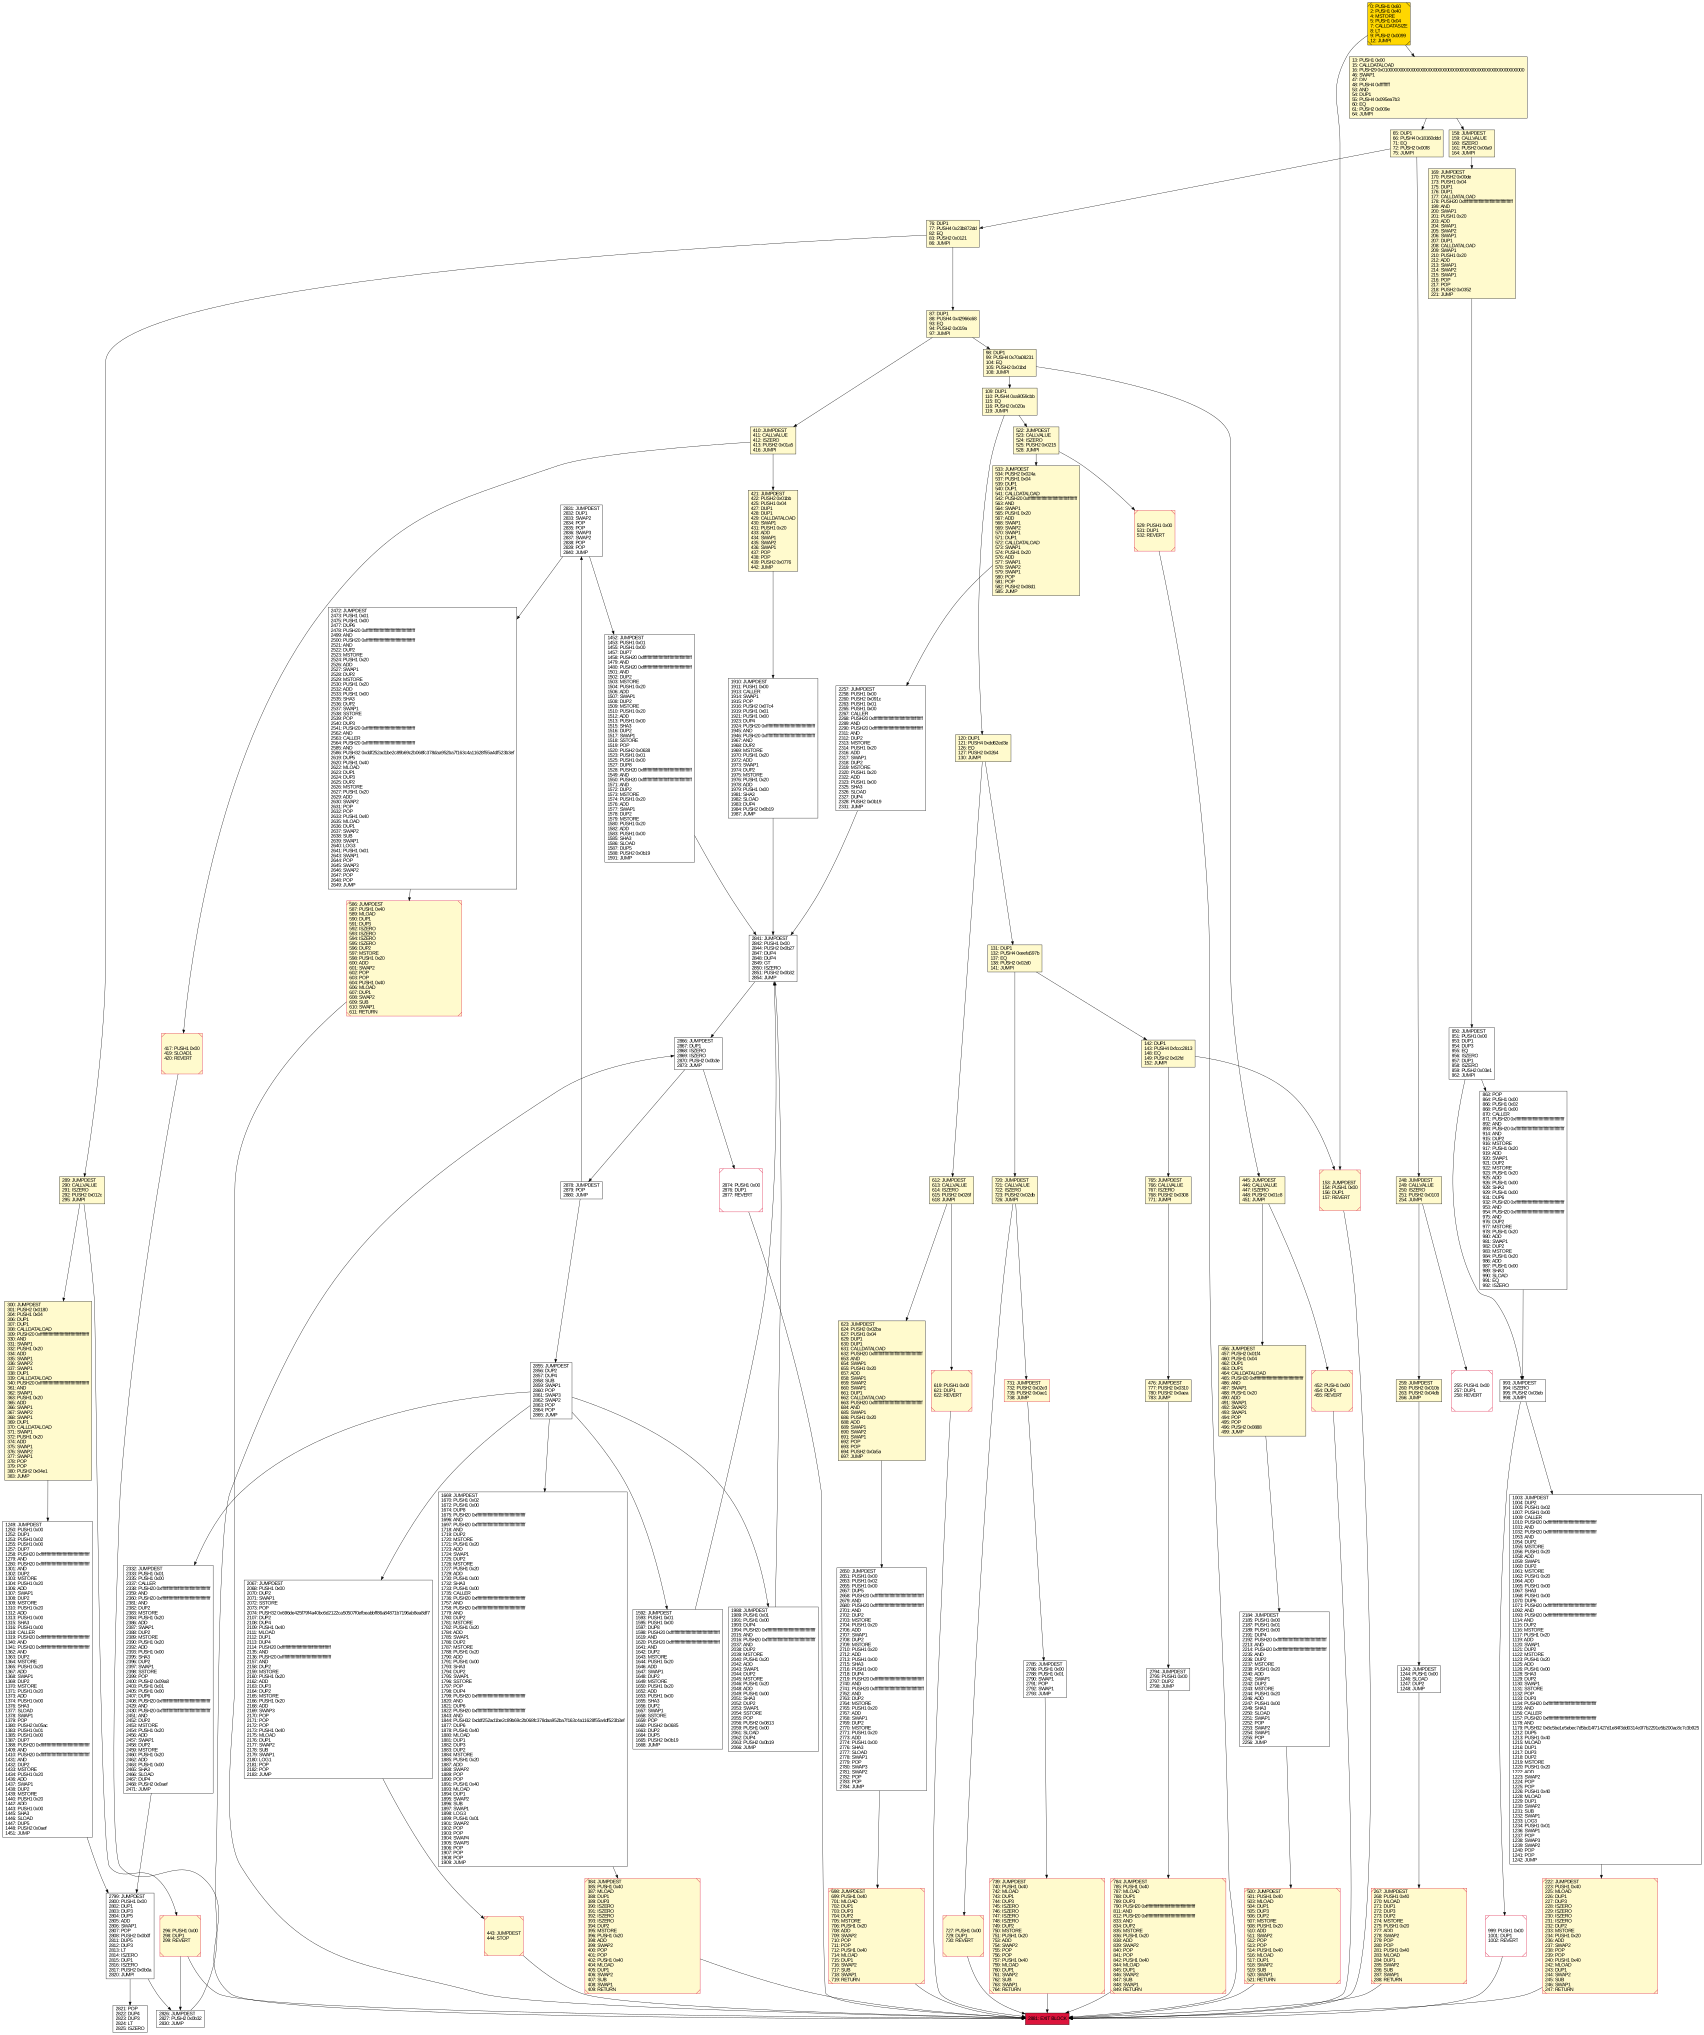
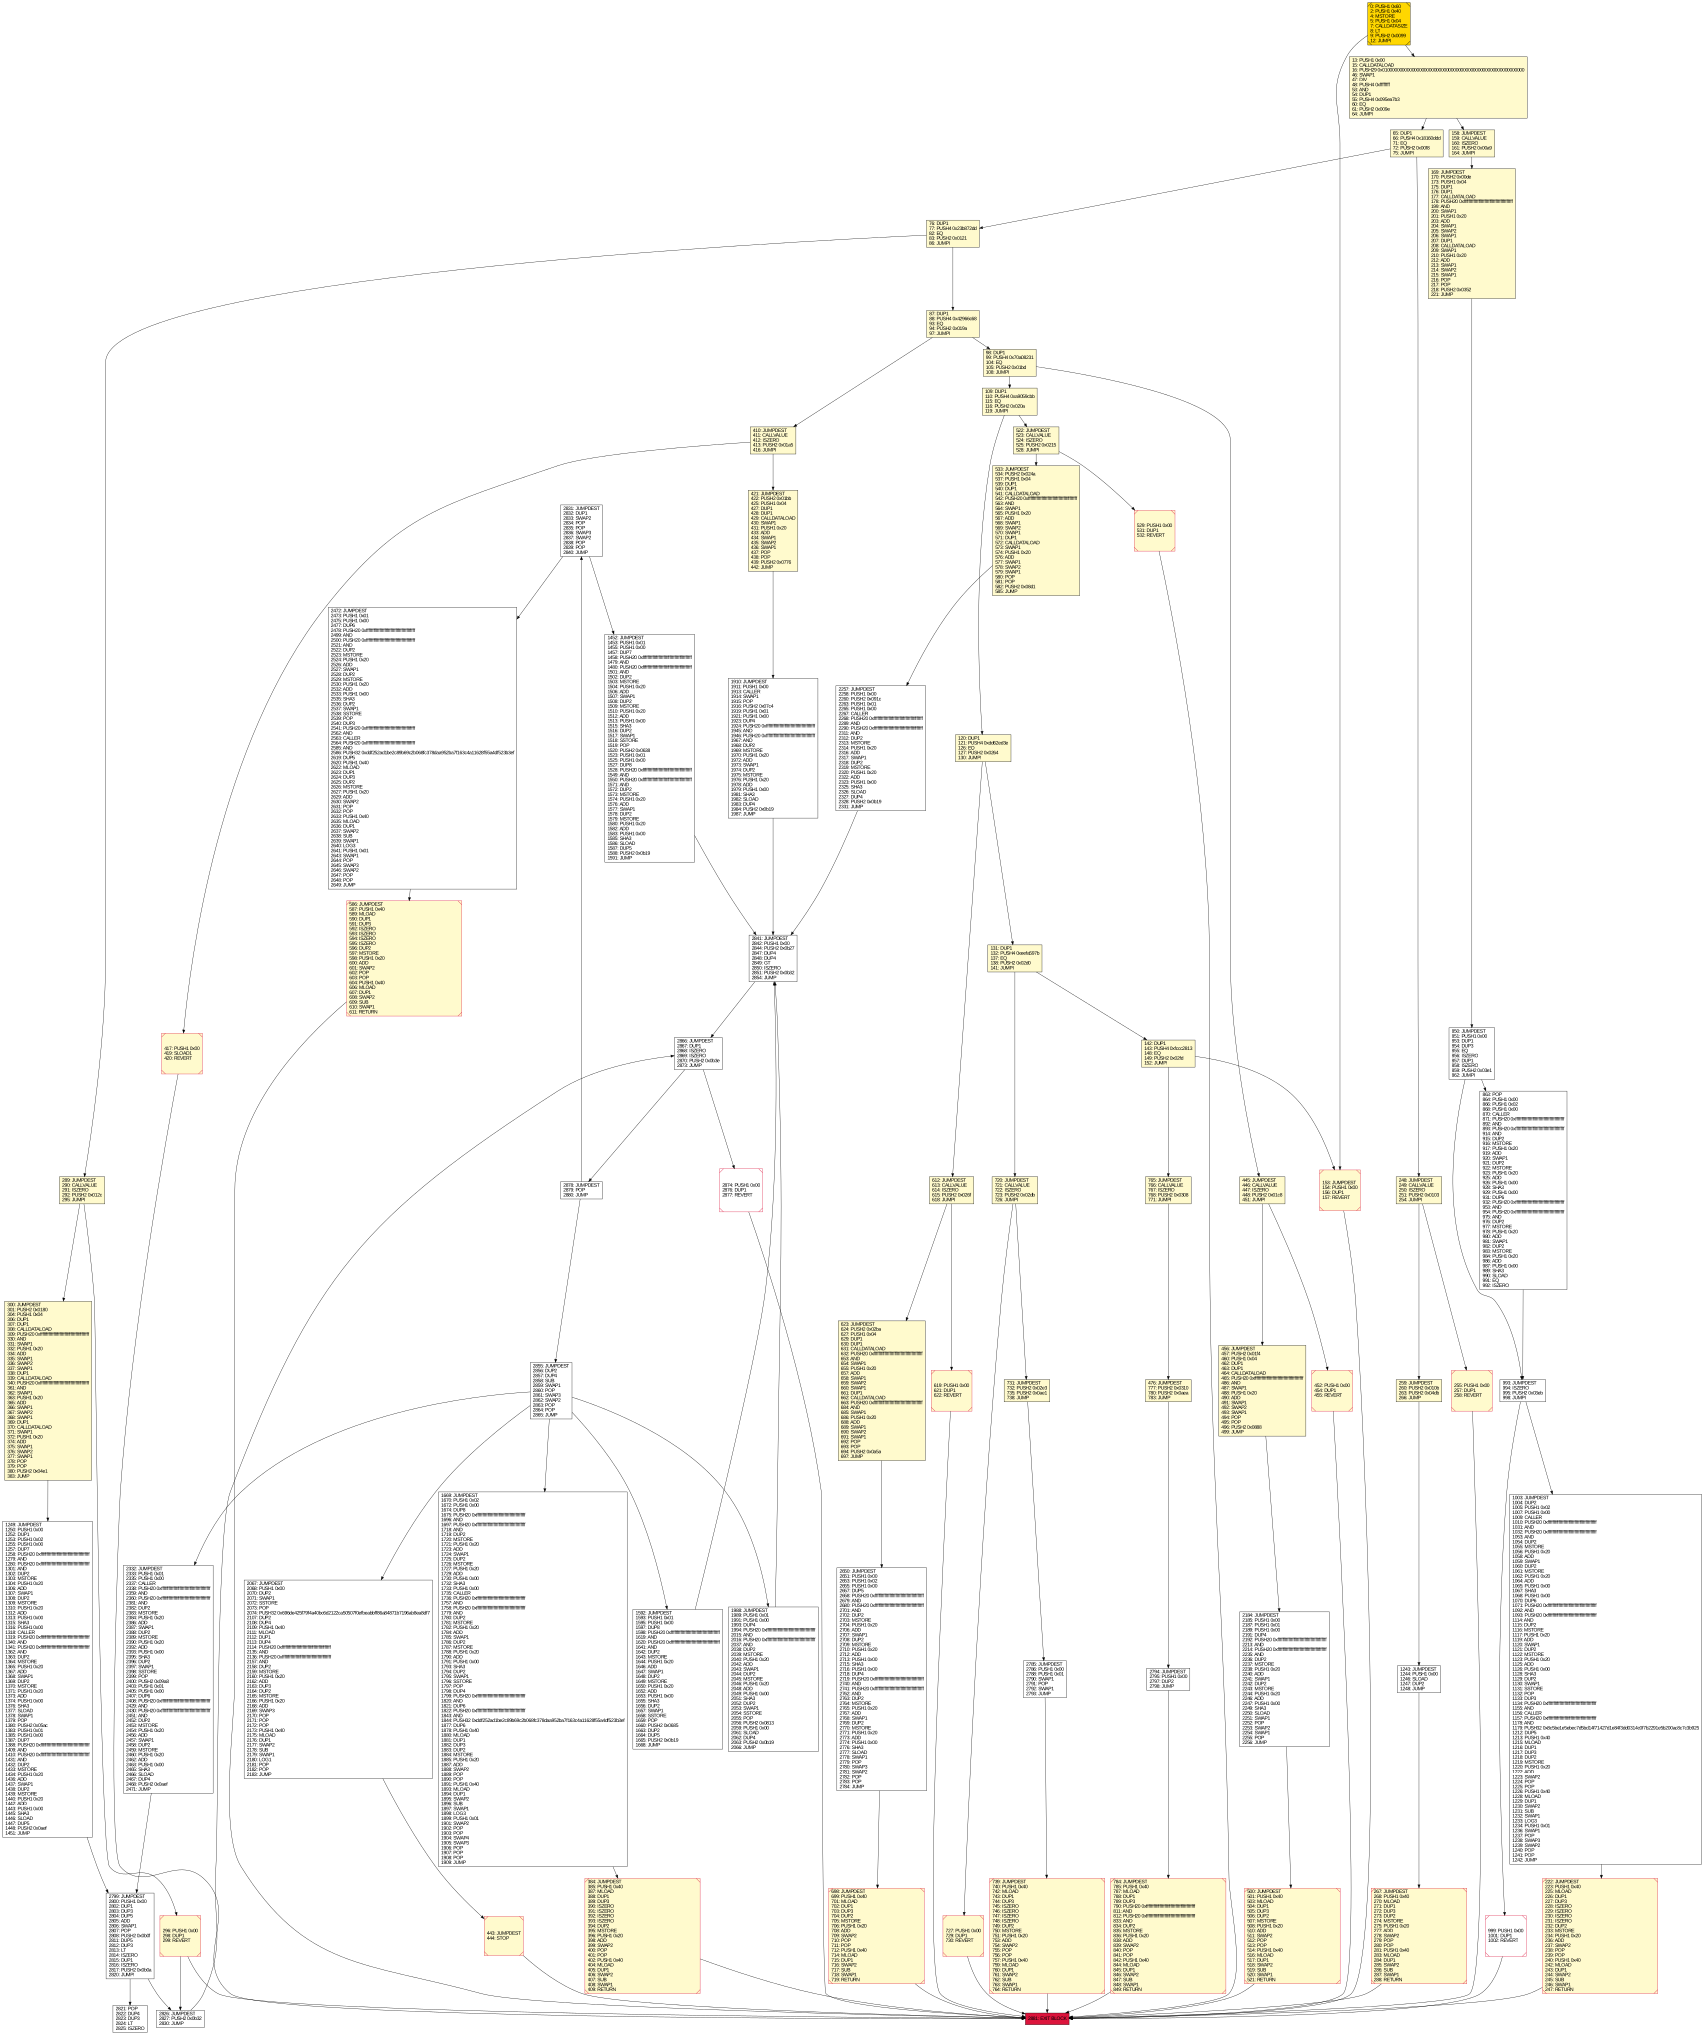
node "731: JUMPDEST 732: PUSH2 0x02e3 735: PUSH2 0x0ae1 738: JUMP": color crimson -> black
node "255: PUSH1 0x00 257: DUP1 258: REVERT": fillcolor white -> lemonchiffon
edge "255: PUSH1 0x00 257: DUP1 258: REVERT" -> "2881: EXIT BLOCK": added
